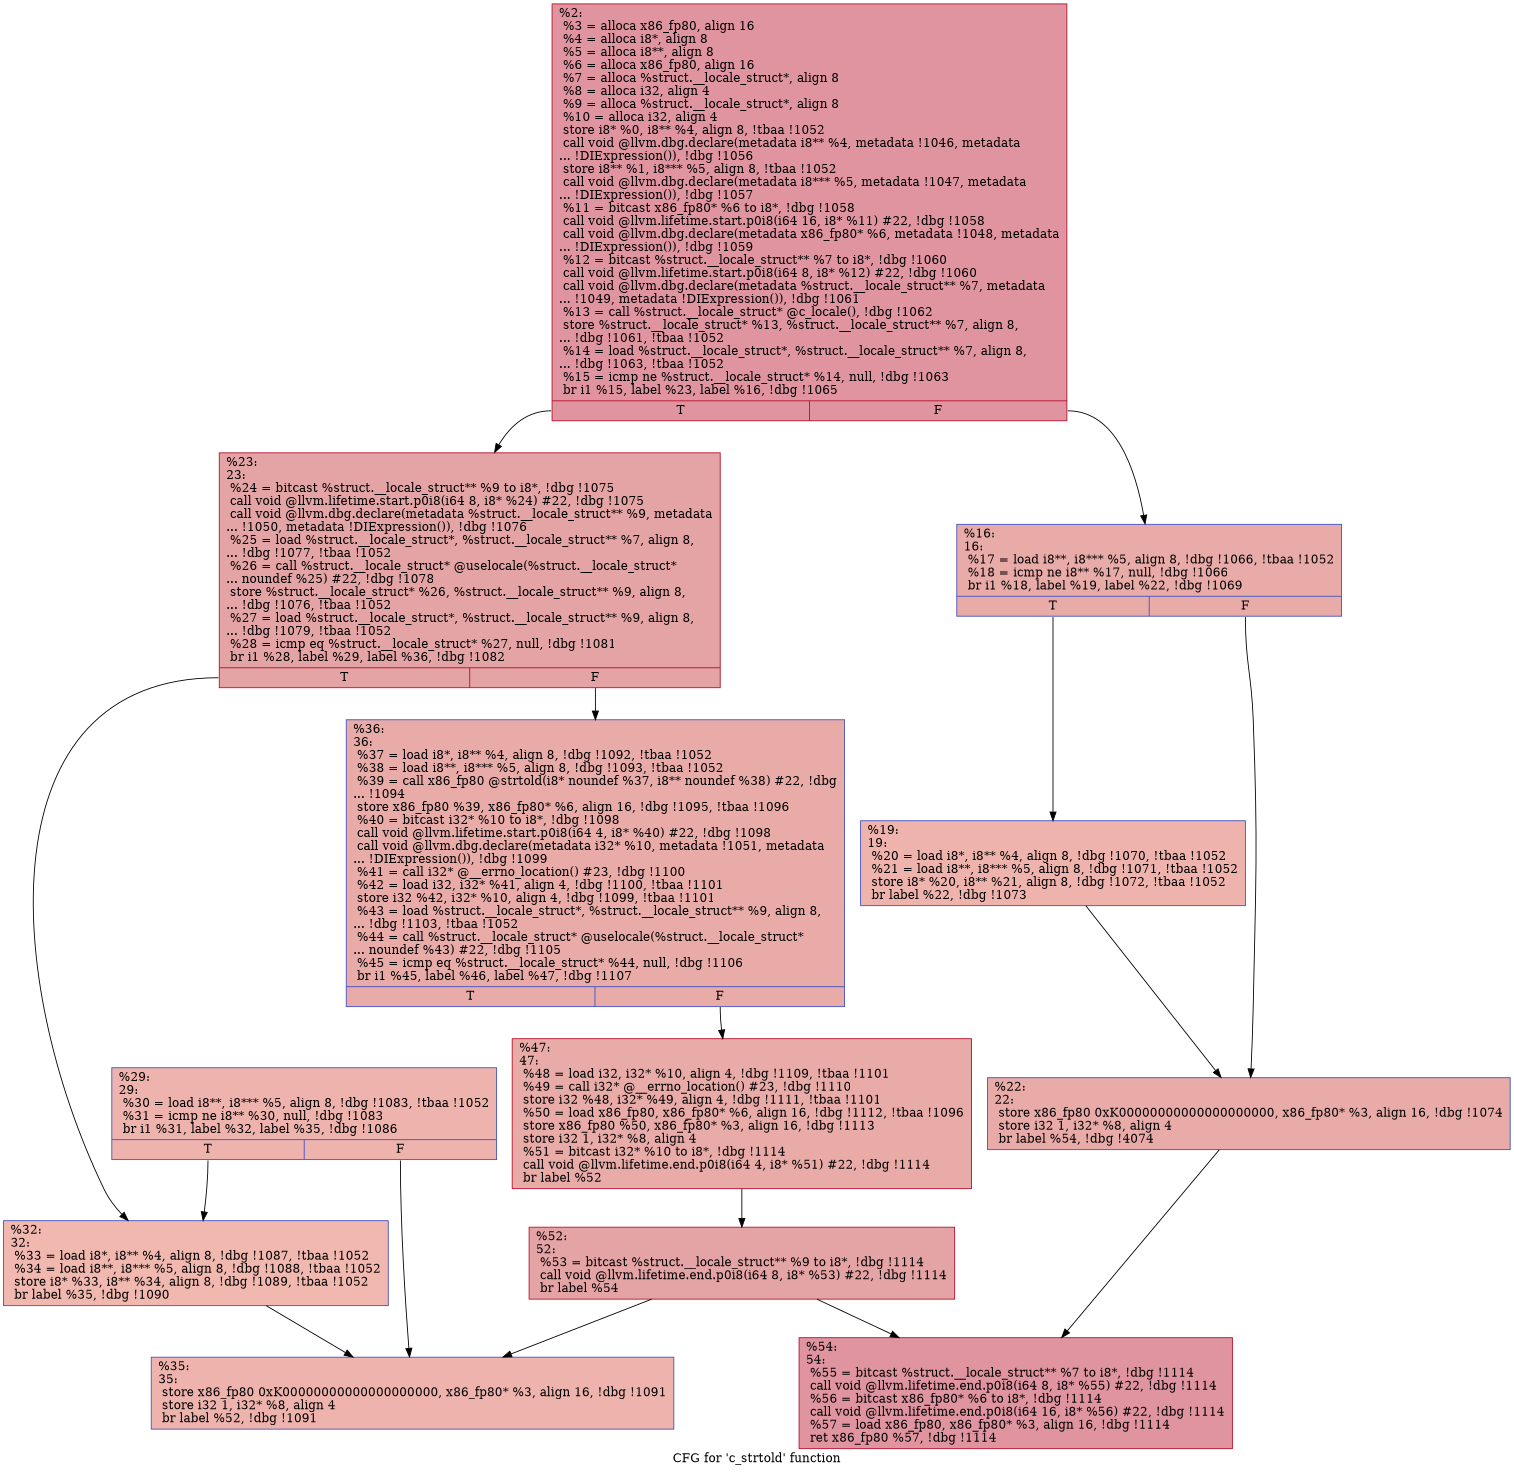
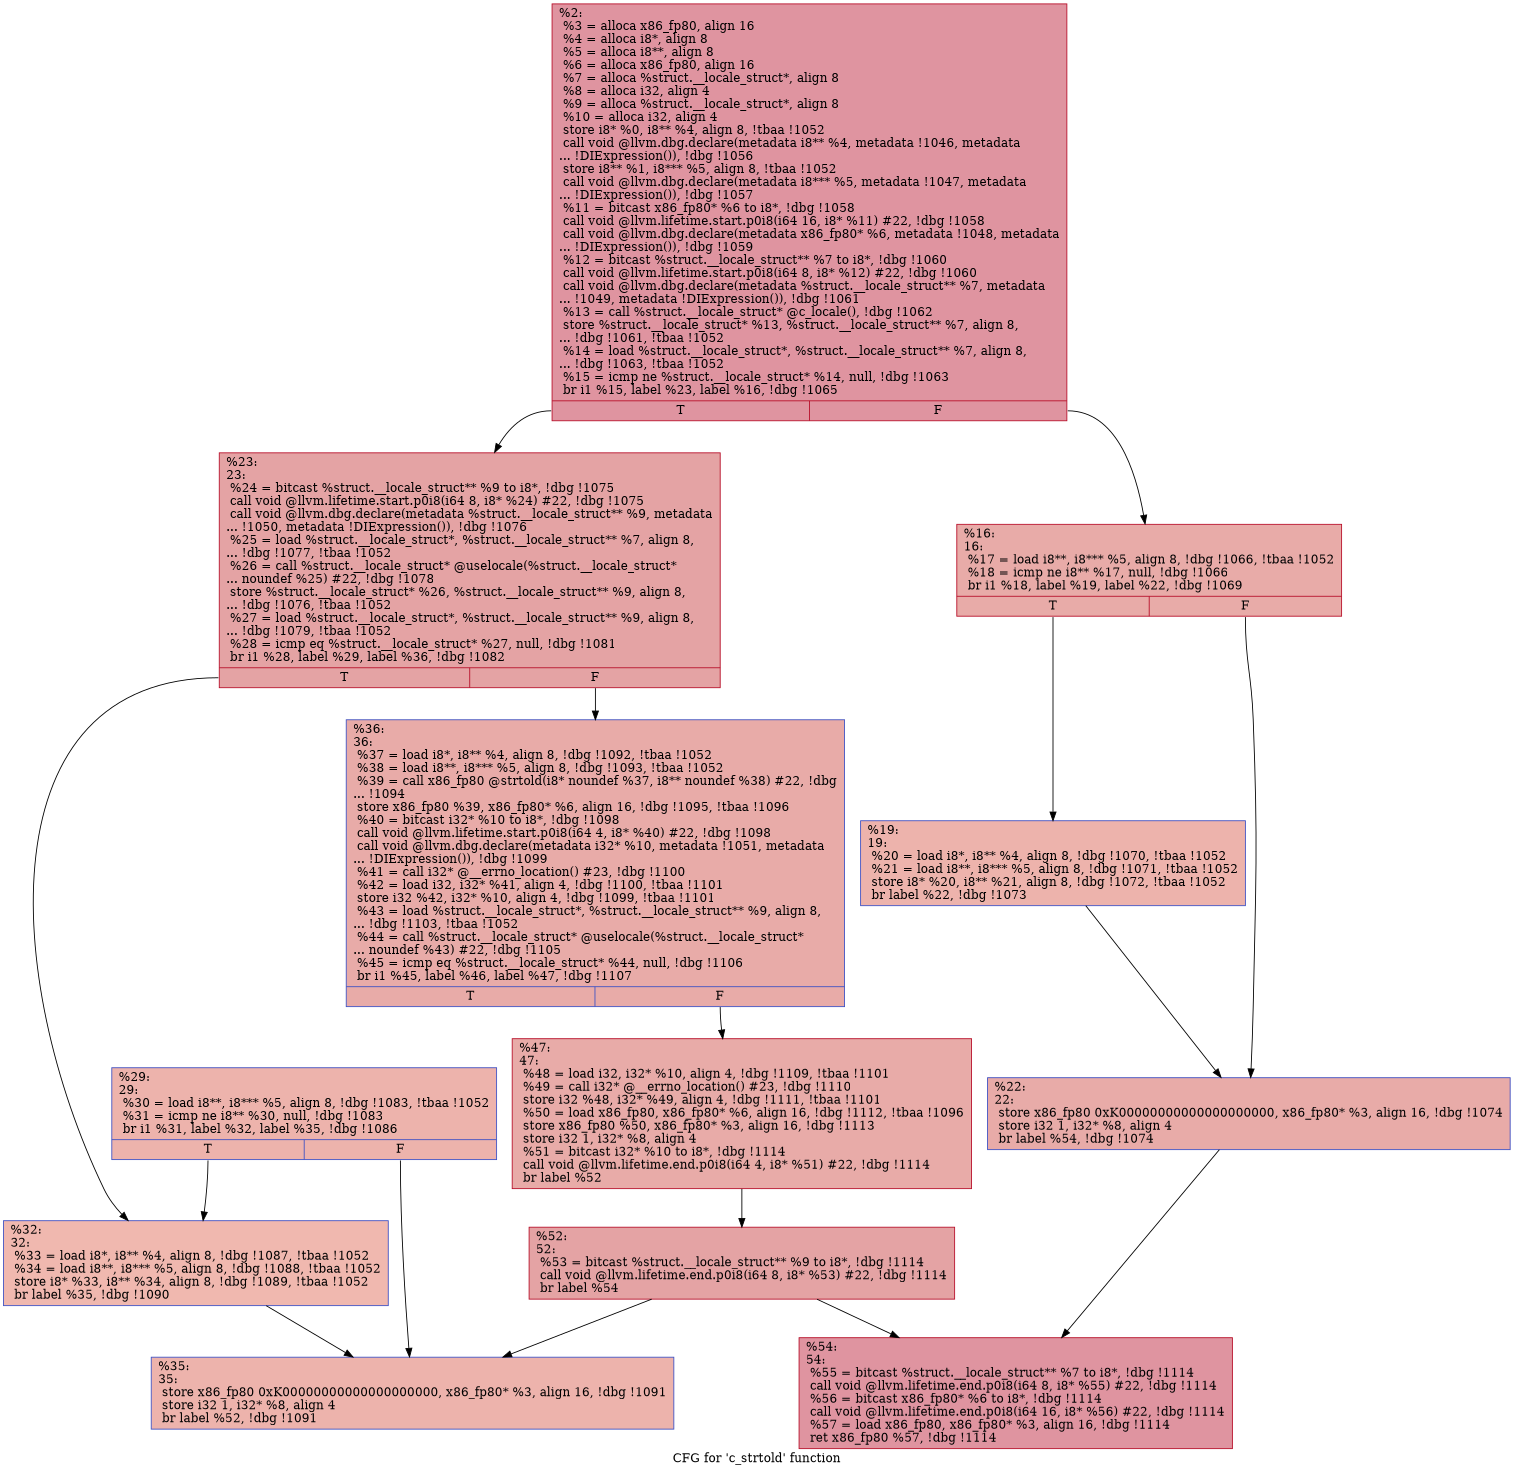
node "%16:": color #3d50c3ff -> #b70d28ff
node "%22:": text "br label %54, !dbg !4074" -> "br label %54, !dbg !1074"
